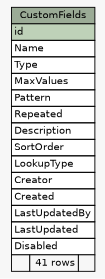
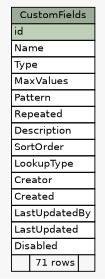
node "CustomFields": text "41 rows" -> "71 rows"
